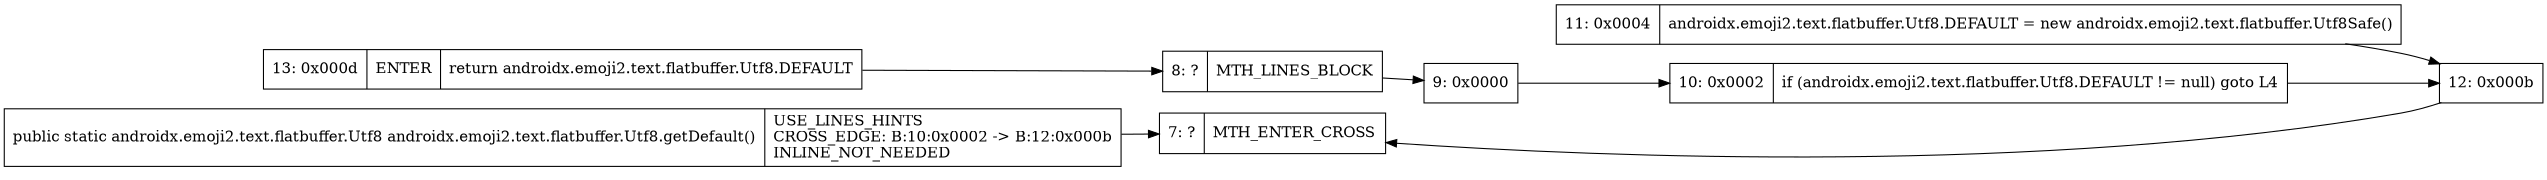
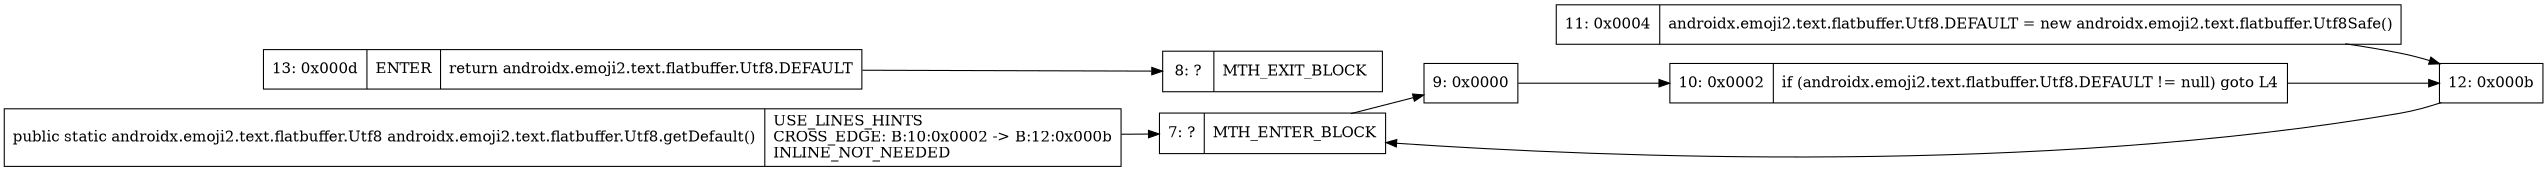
node "8: ?": text "MTH_LINES_BLOCK" -> "MTH_EXIT_BLOCK"
edge "8: ?" -> "9: 0x0000": now "7: ?" -> "9: 0x0000"
node "7: ?": text "MTH_ENTER_CROSS" -> "MTH_ENTER_BLOCK"
